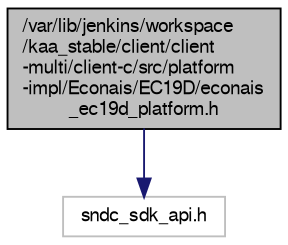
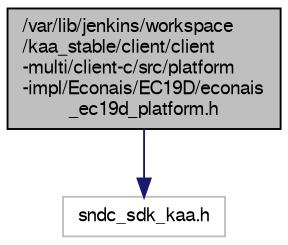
node "sndc_sdk_api.h": label "sndc_sdk_api.h" -> "sndc_sdk_kaa.h"
